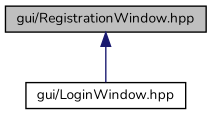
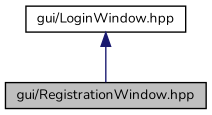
edge "gui/LoginWindow.hpp" -> "gui/RegistrationWindow.hpp": reversed
